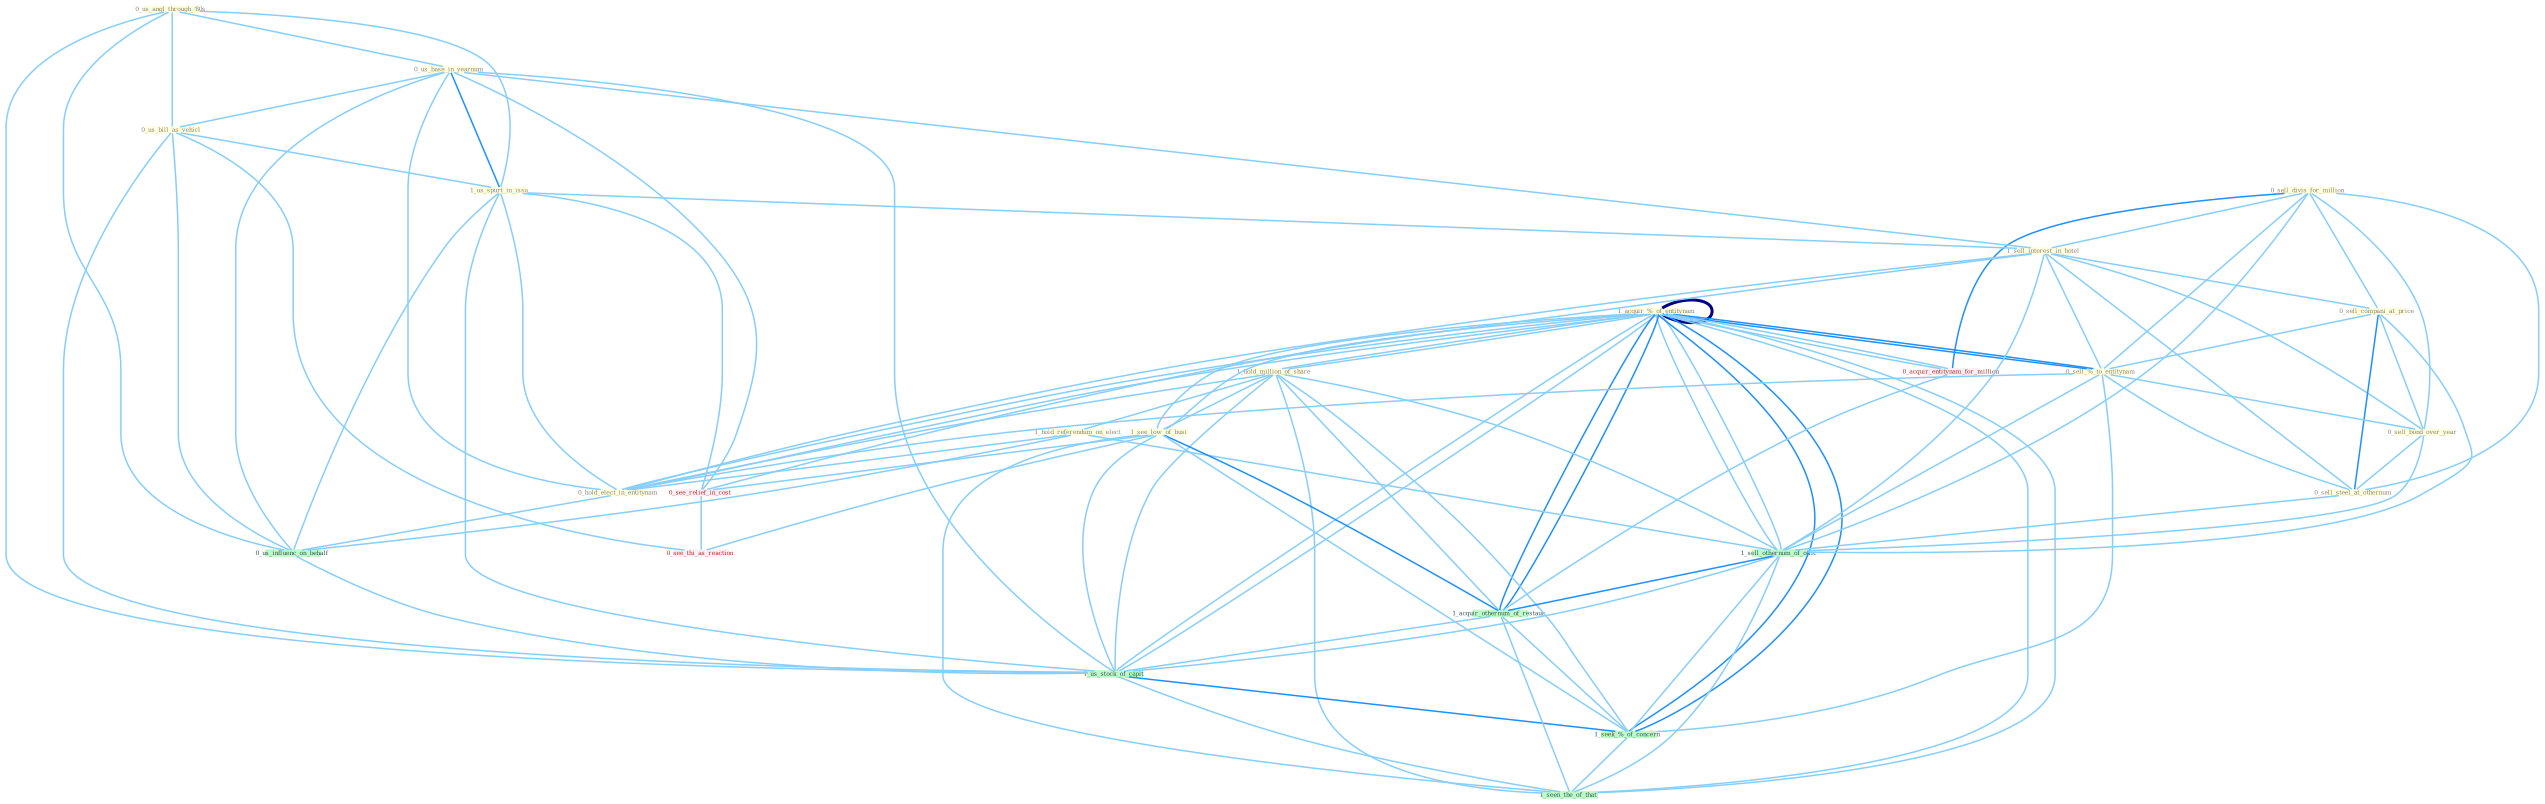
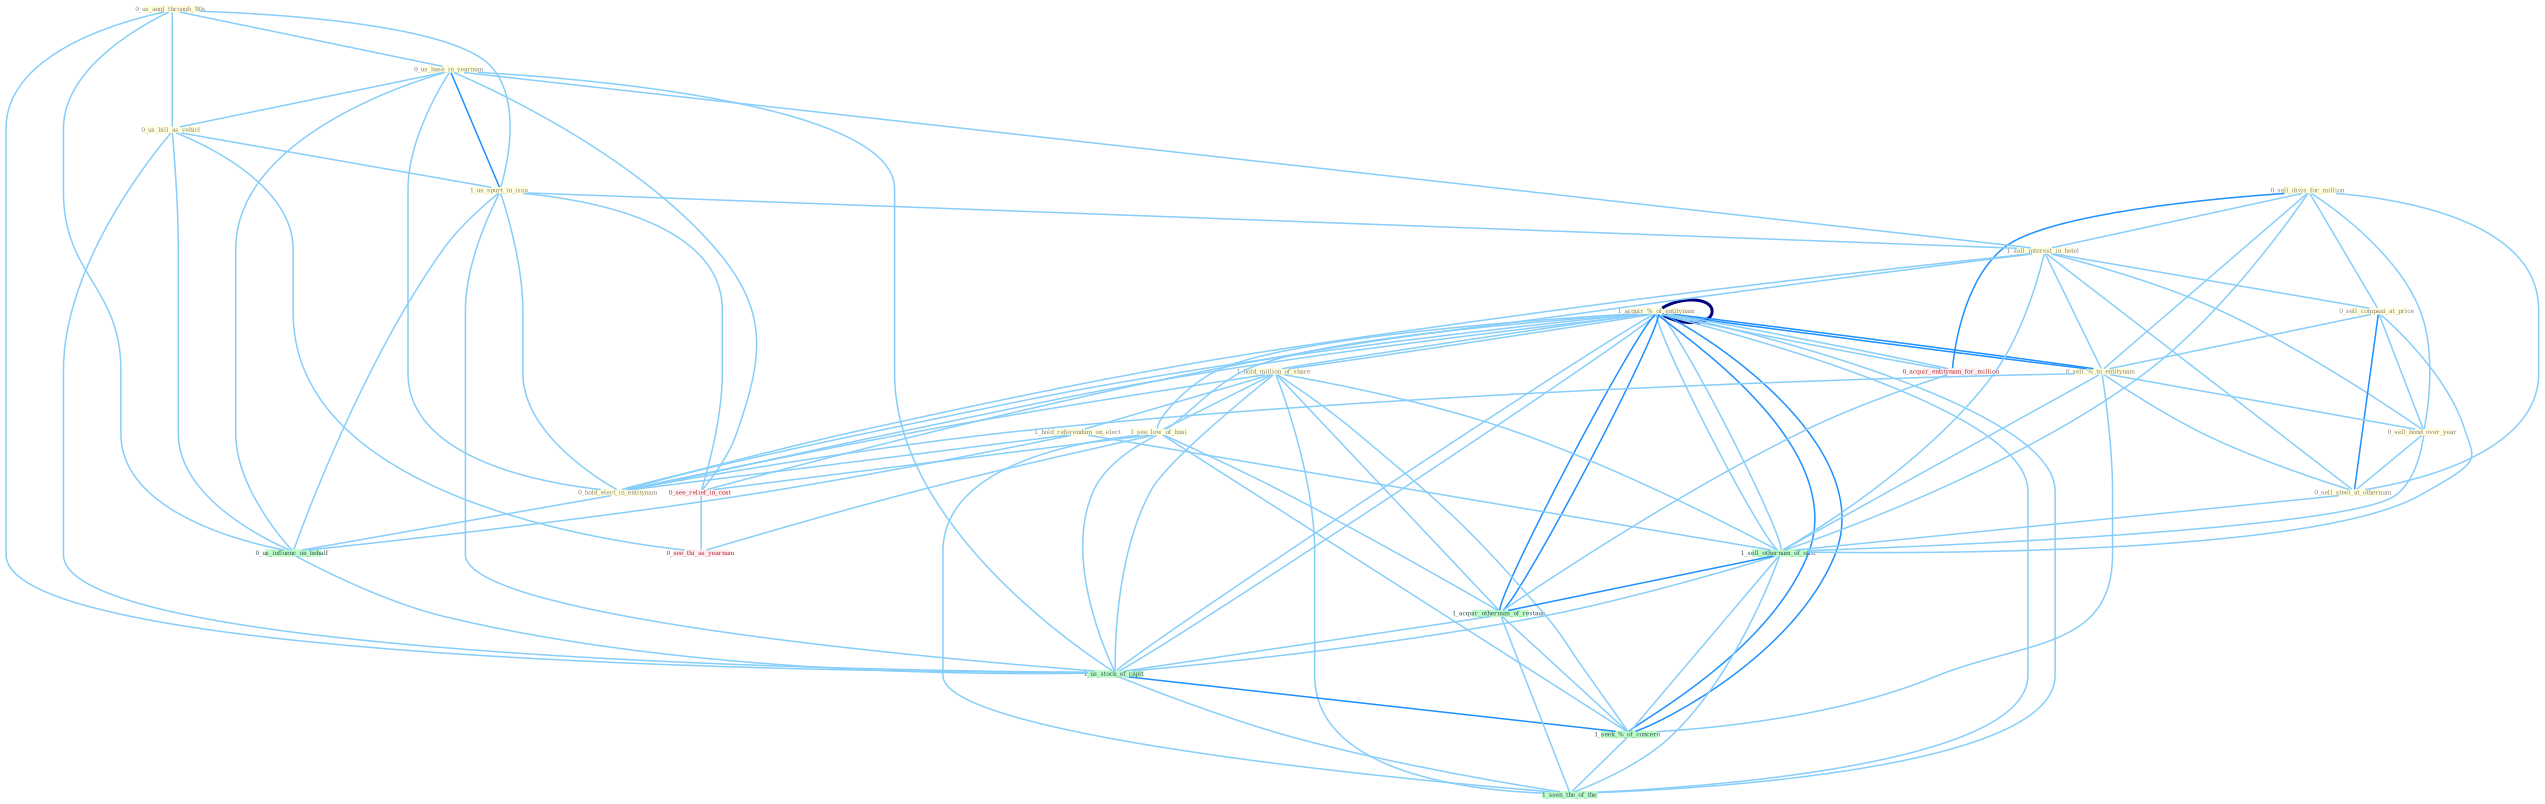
edge "1_see_low_of_busi" -- "1_acquir_othernum_of_restaur": color #1e90ff -> #87cefa
node "0_see_thi_as_reaction": label "0_see_thi_as_reaction" -> "0_see_thi_as_yearnum"
node "1_seen_the_of_that": label "1_seen_the_of_that" -> "1_seen_the_of_the"
